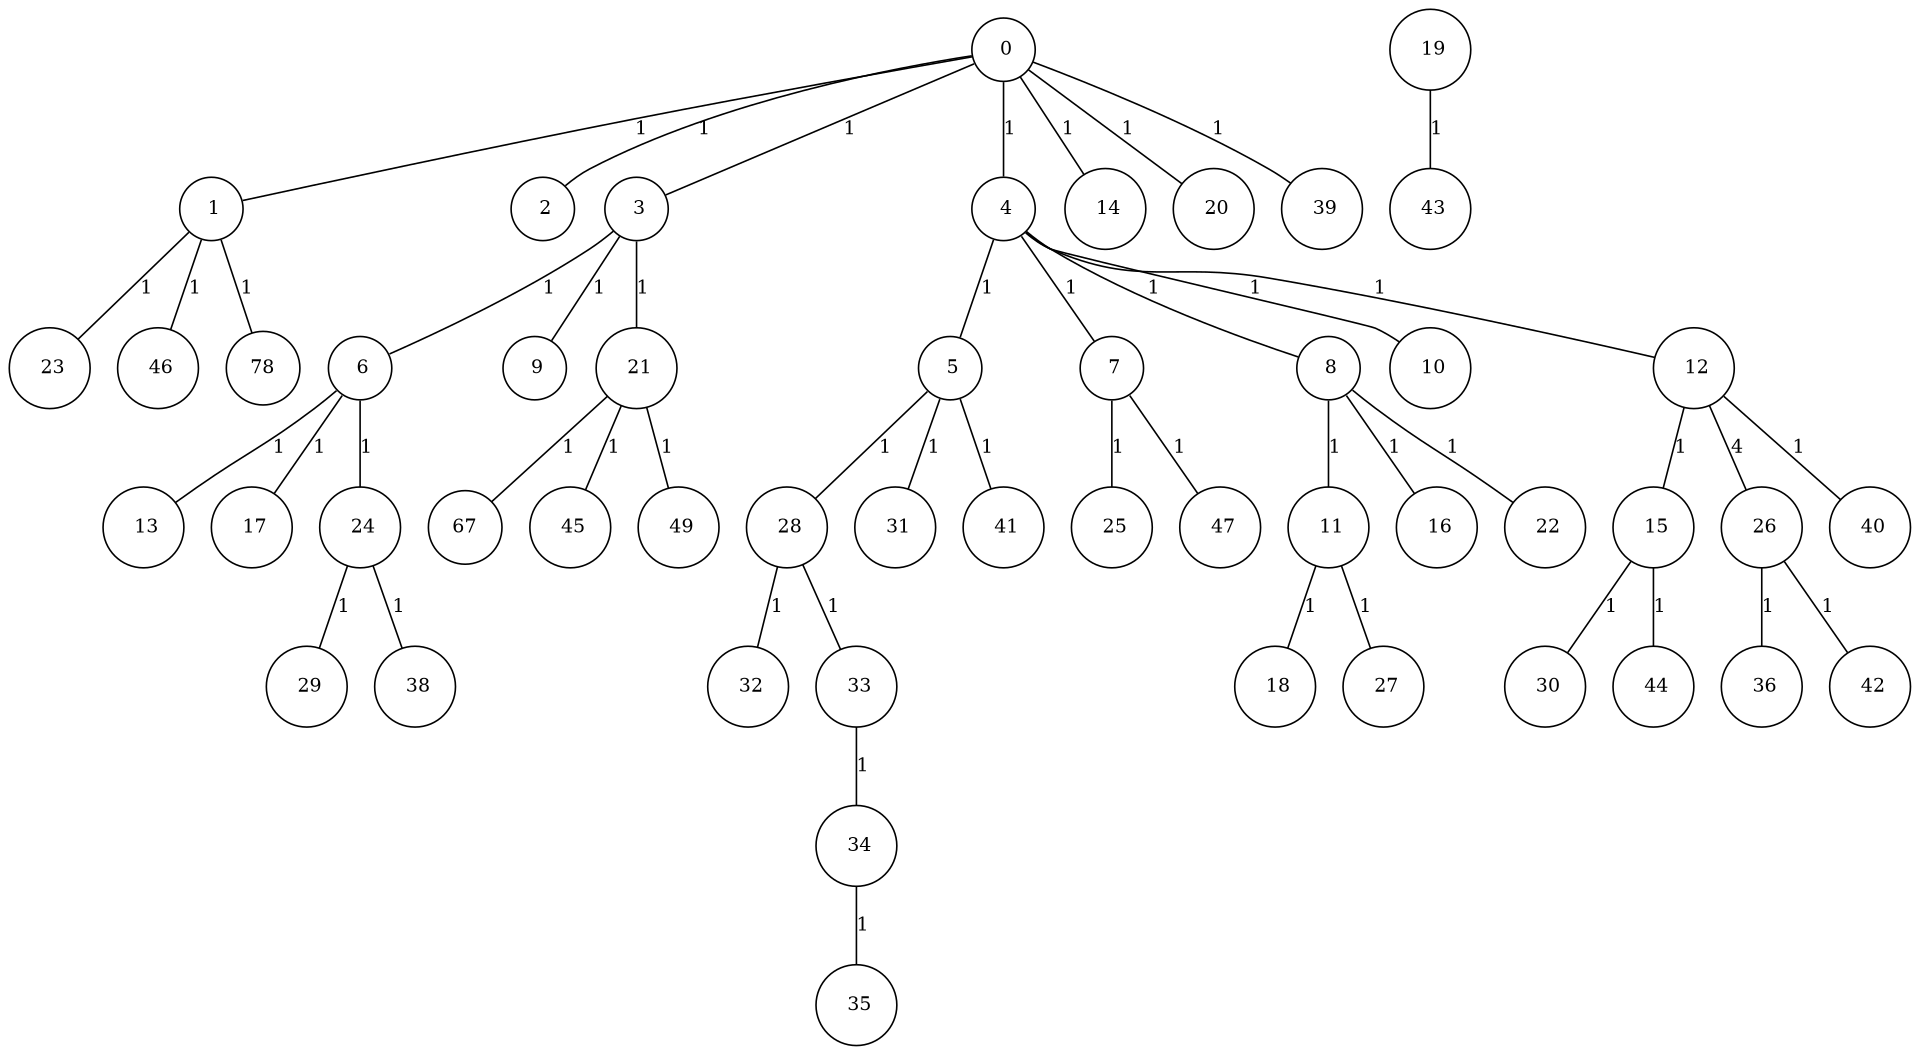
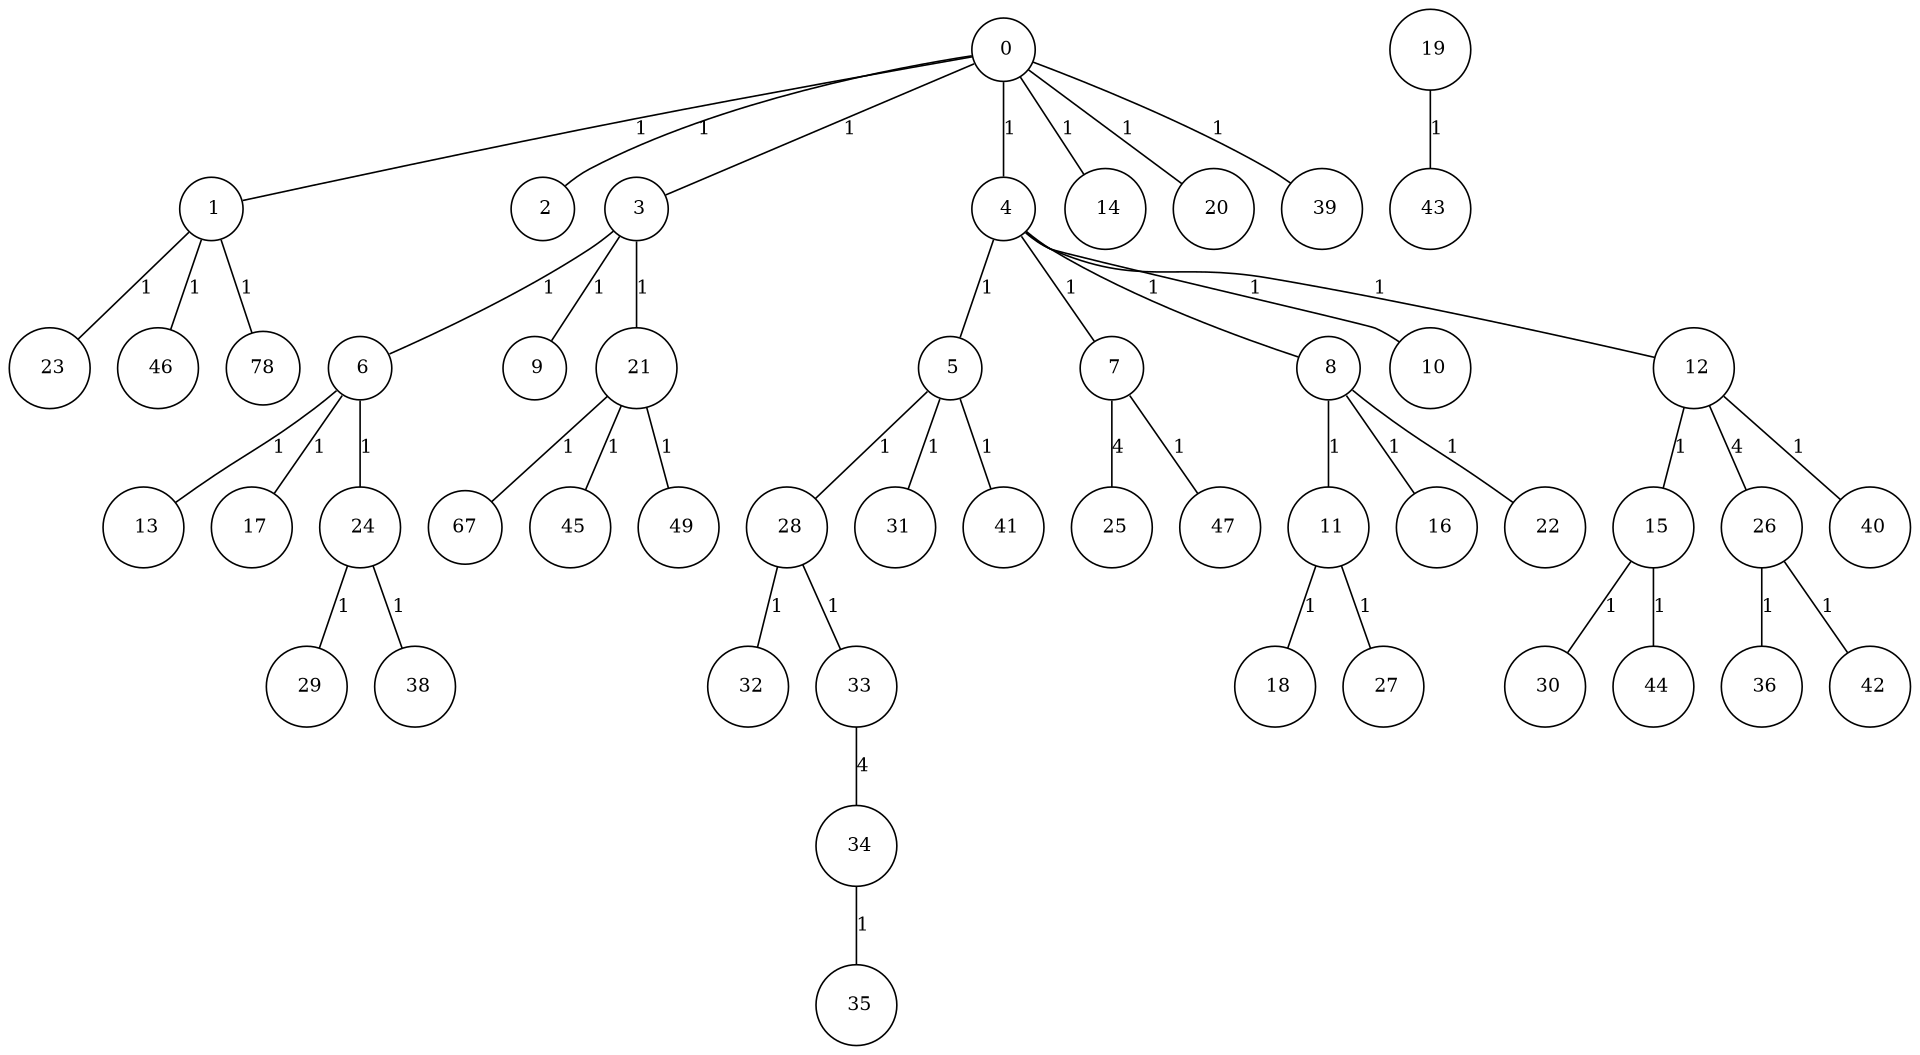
edge "7" -- "25": label "1" -> "4"
edge "33" -- "34": label "1" -> "4"
